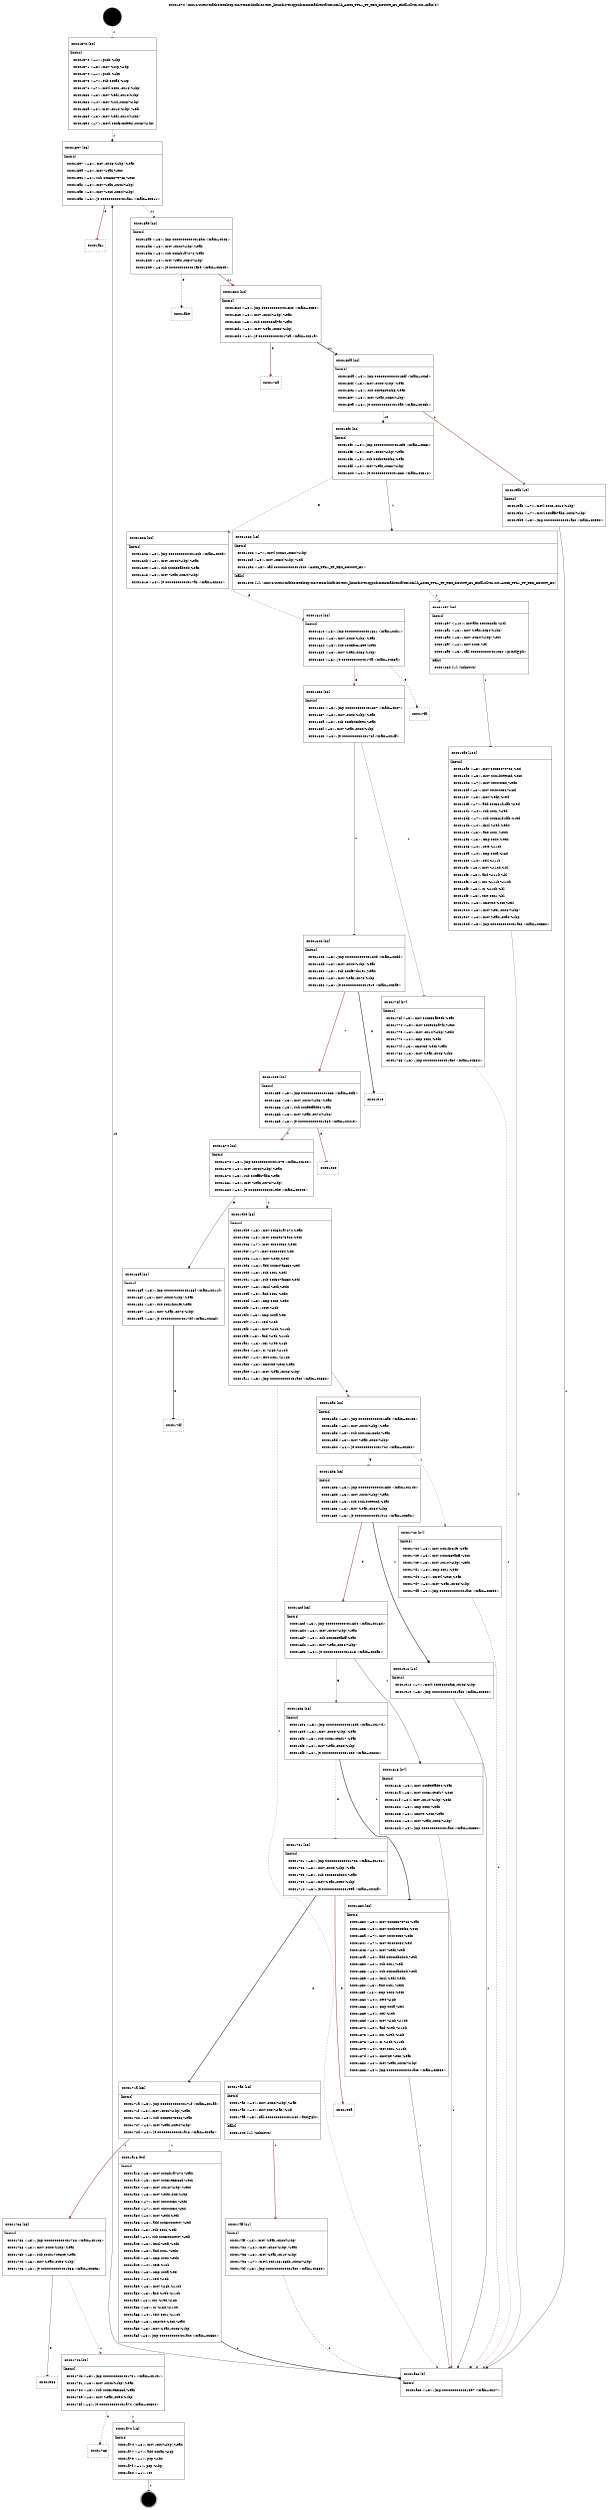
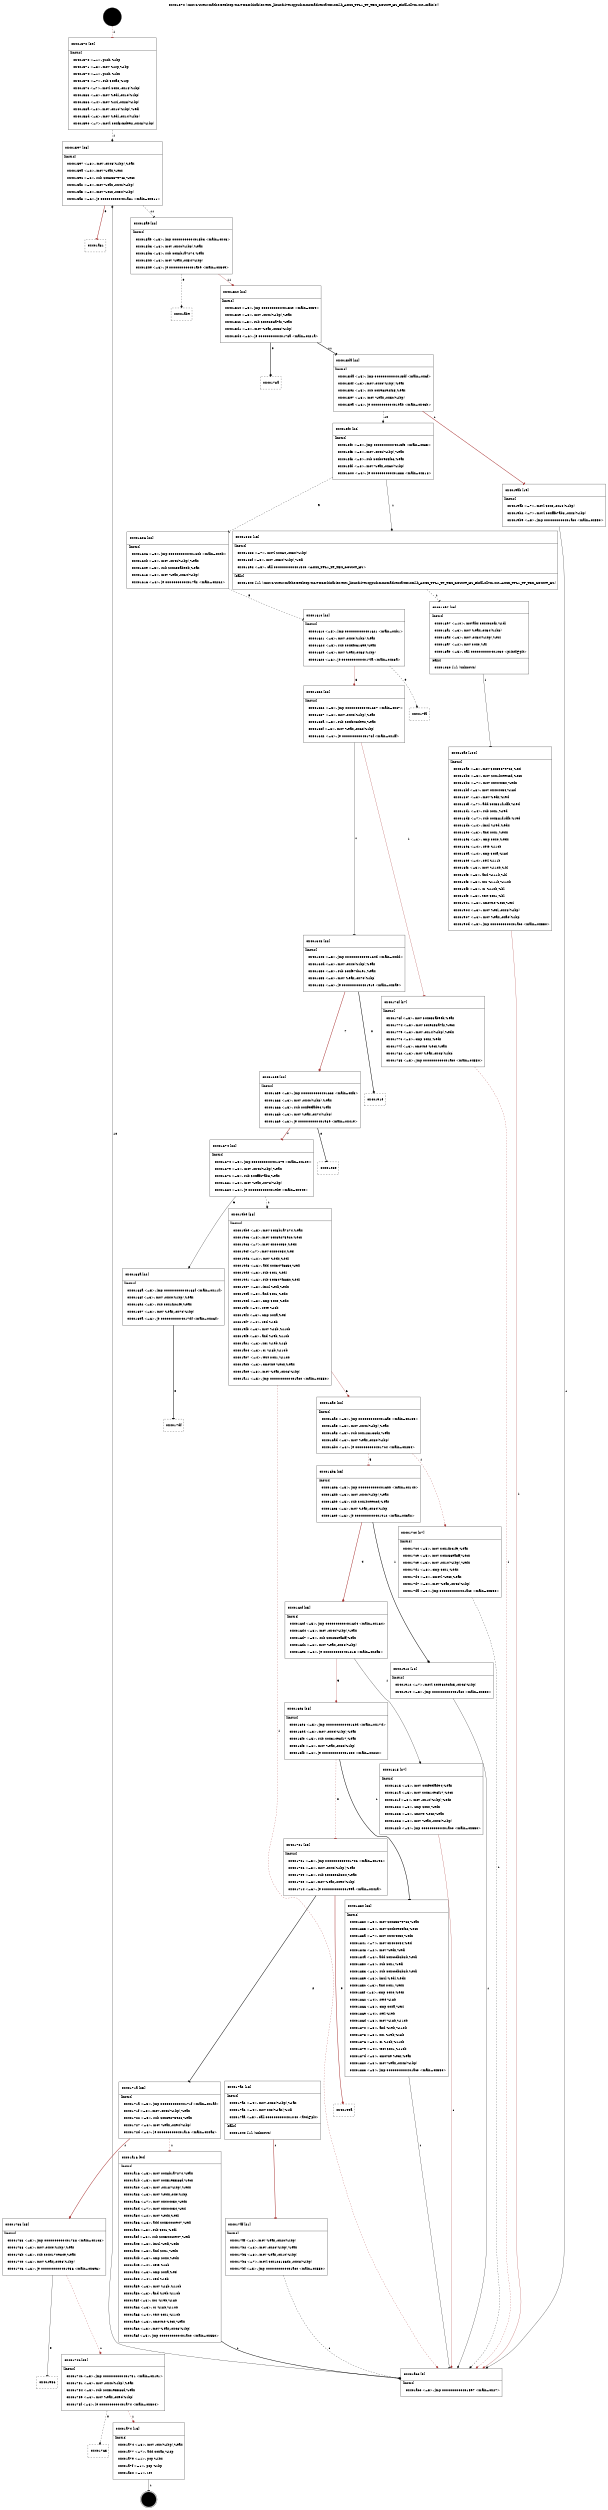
edge "0x4015ae [22]" -> "0x4015c4 [22]": style bold -> solid
edge "0x4015c4 [22]" -> "0x40178a": color brown -> black
edge "0x40165e [22]" -> "0x40198e": color brown -> black
